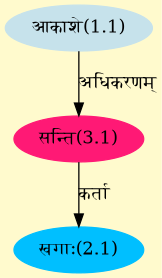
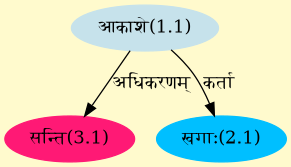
edge "सन्ति(3.1)" -> "खगाः(2.1)": now "आकाशे(1.1)" -> "खगाः(2.1)"
